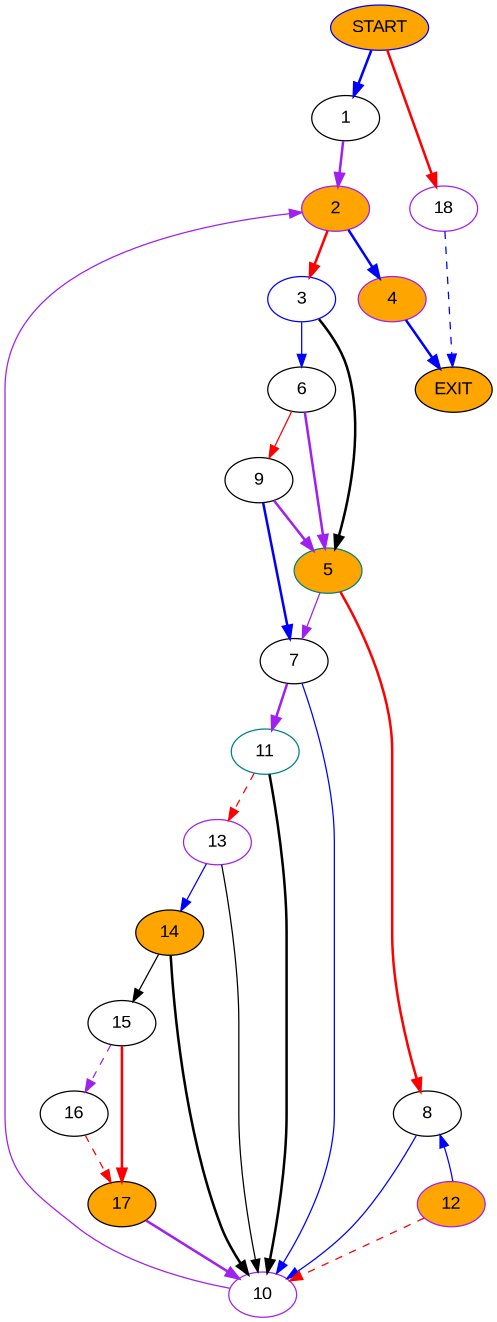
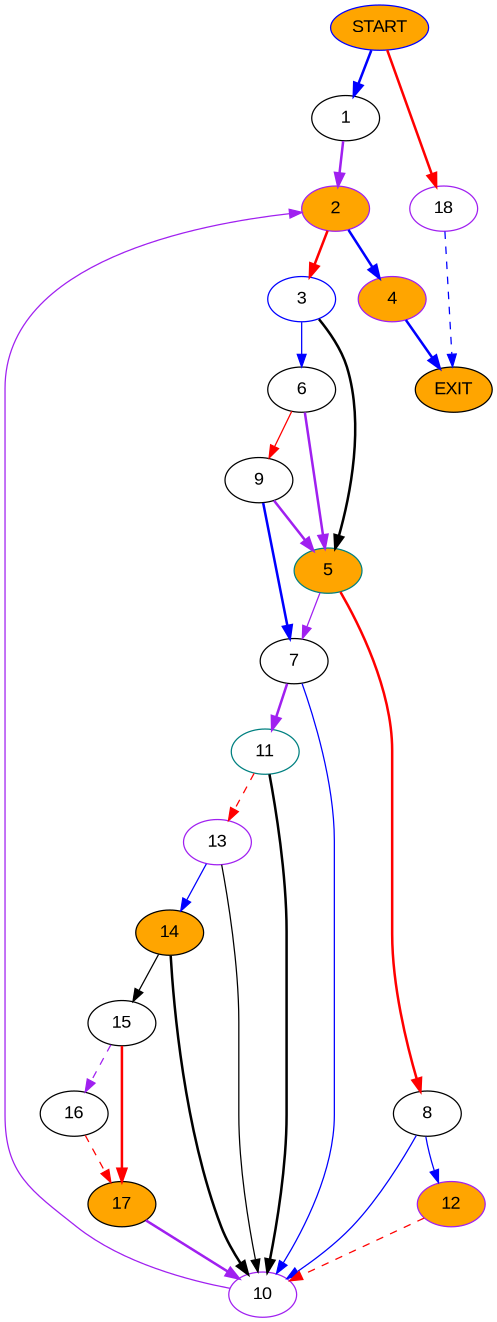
edge "12" -> "8": reversed
